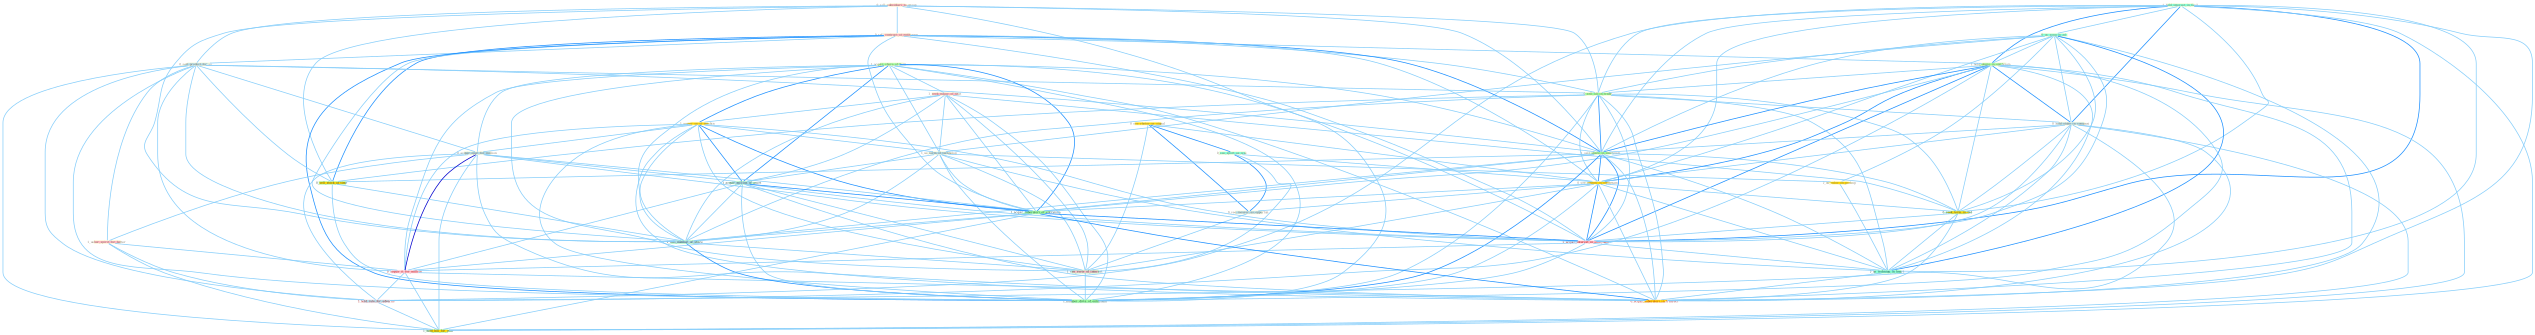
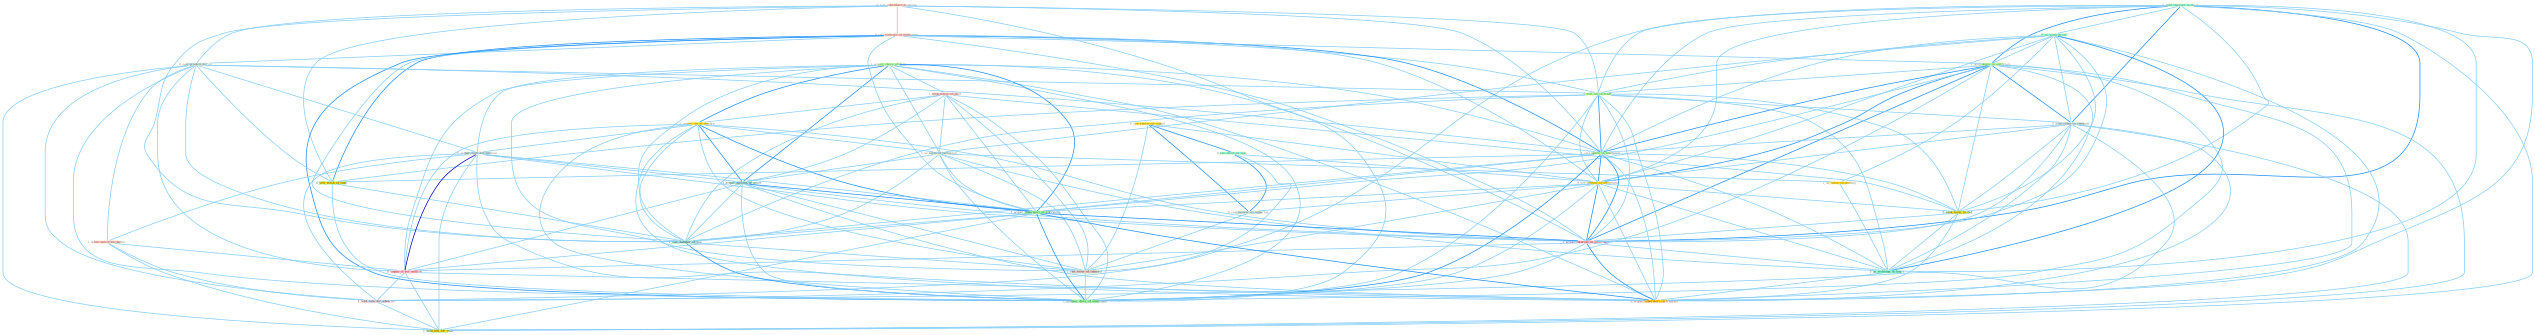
node "1_sell_number_of_share": label "1_sell_number_of_share" -> "1_sell_number_of_see"
edge "1_acquir_laboratori_of_entitynam" -- "1_number_divis_of_entitynam": added
edge "1_acquir_interest_in_entitynam" -- "0_acquir_laboratori_in_transact": added
